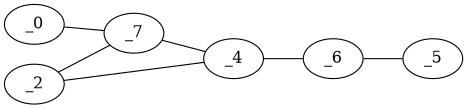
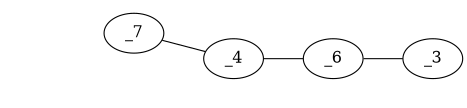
node "_0": removed
node "_5": label "_5" -> "_3"
node "_2": removed
